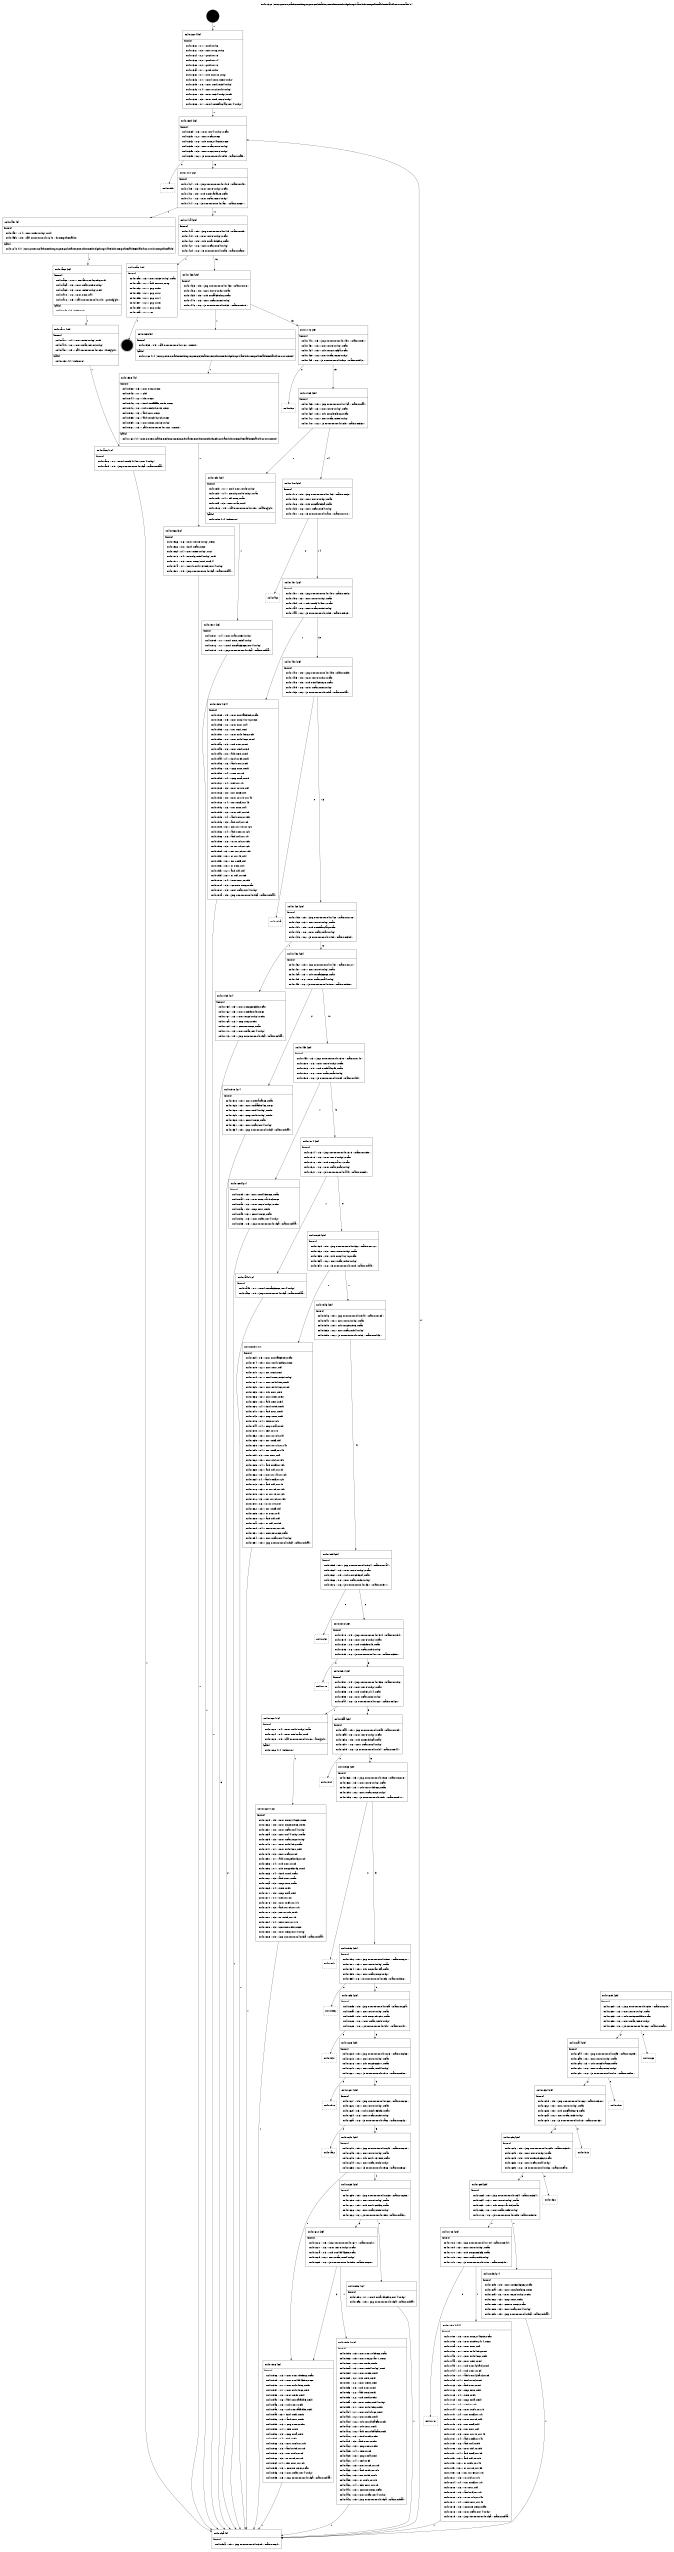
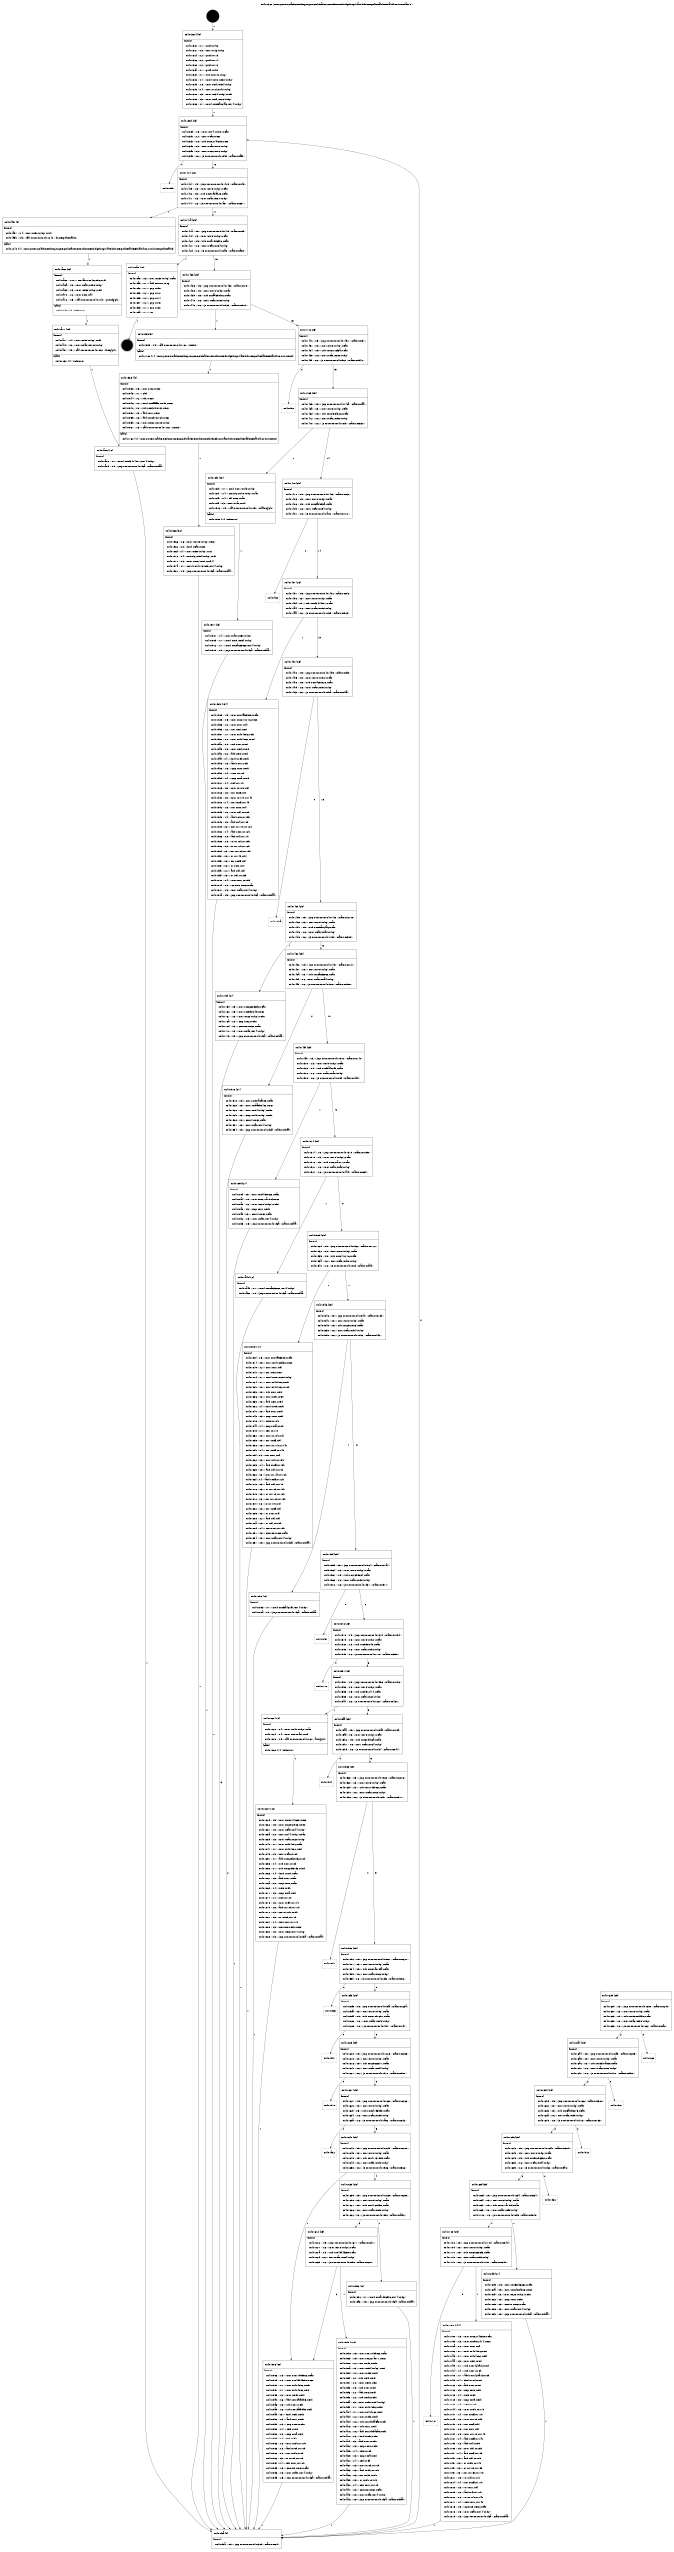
node "0x401893 [12]": added
